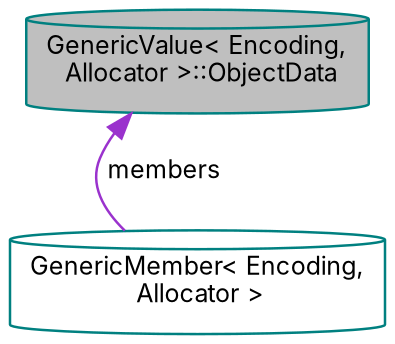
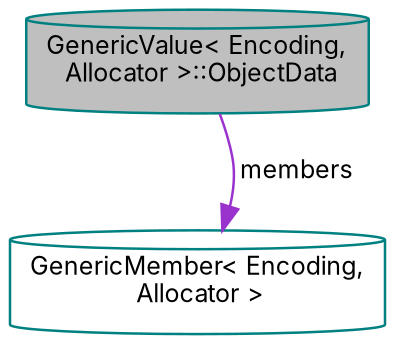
edge "GenericMember< Encoding, Allocator >" -> "GenericValue< Encoding, Allocator >::ObjectData": reversed
